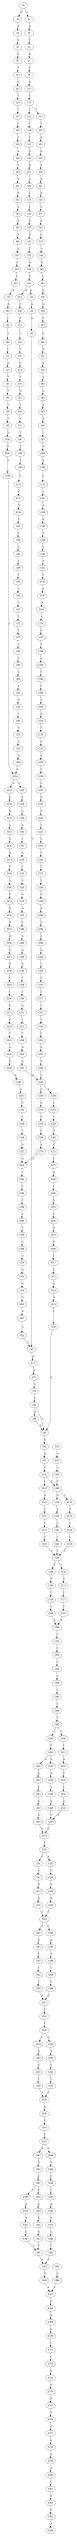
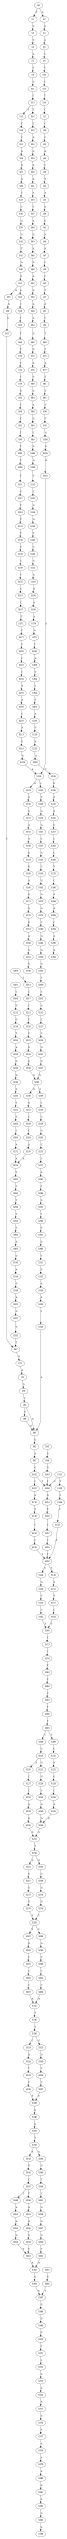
edge "S304" -> "S309": removed, label "C"
edge "S196" -> "S201": removed, label "T"
edge "S108" -> "S113": reversed
